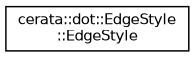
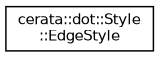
node "cerata::dot::EdgeStyle ::EdgeStyle": label "cerata::dot::EdgeStyle ::EdgeStyle" -> "cerata::dot::Style ::EdgeStyle"
